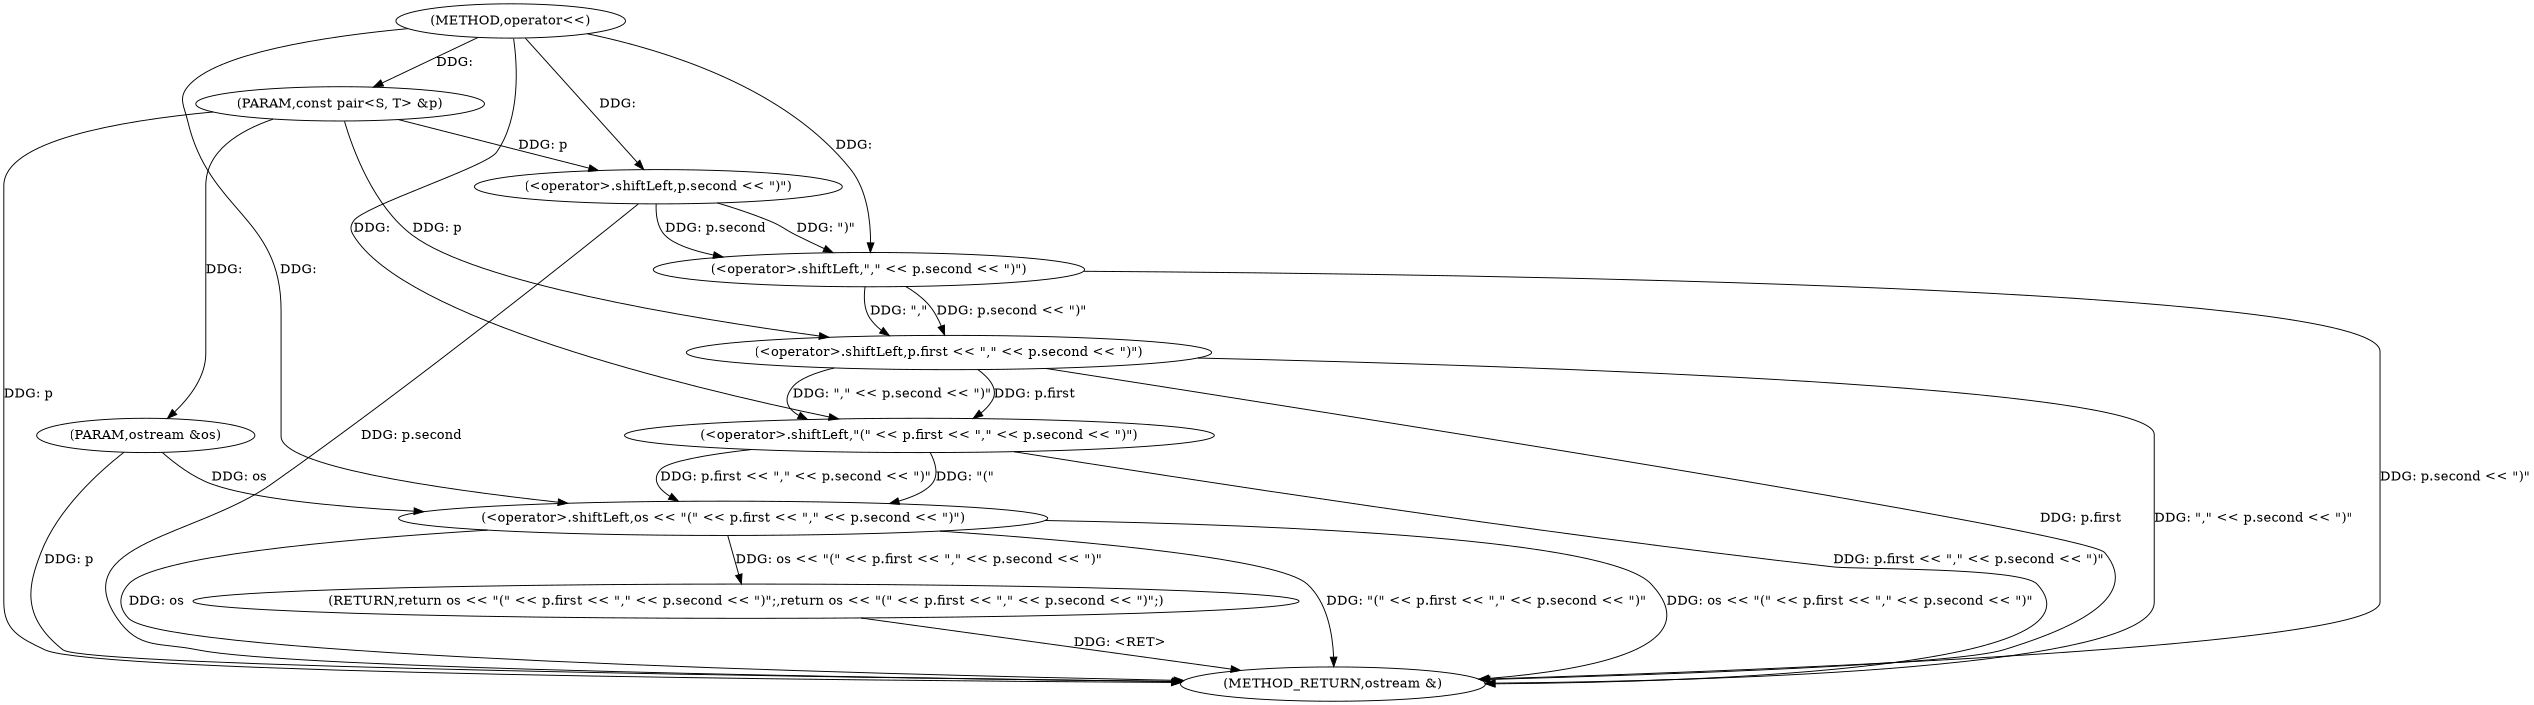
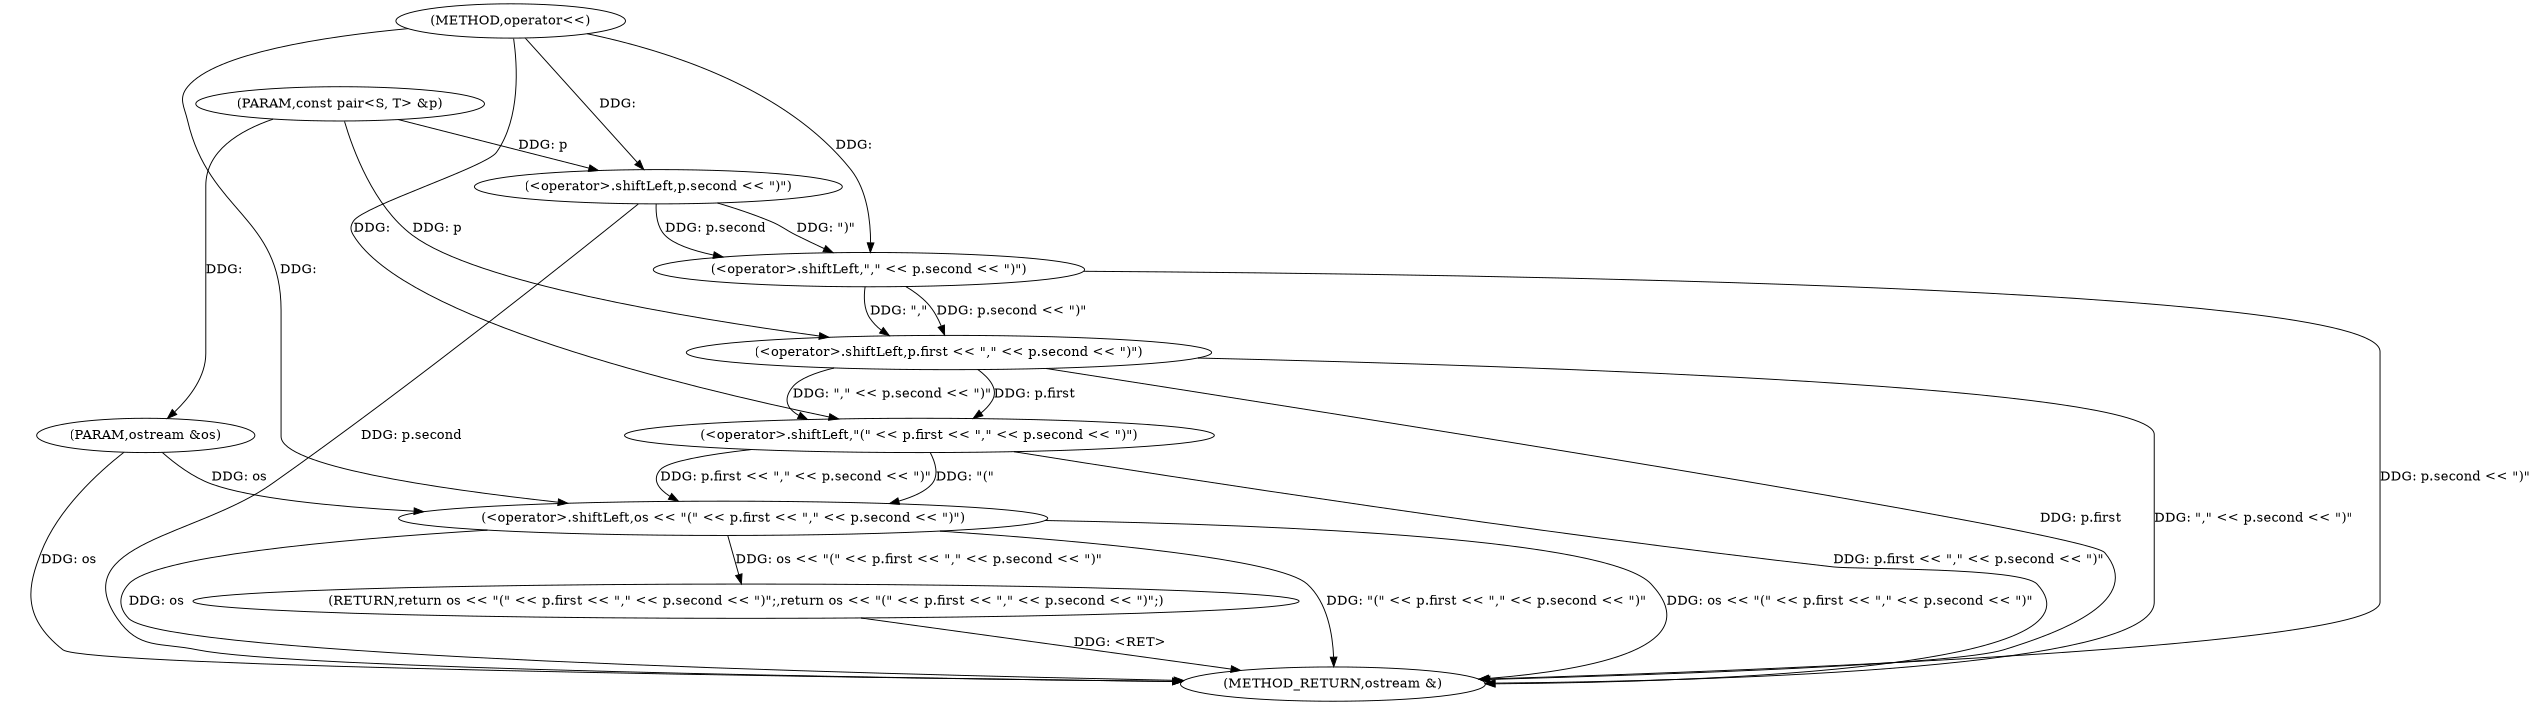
edge "(METHOD,operator<<)" -> "(PARAM,const pair<S, T> &p)": removed, label "DDG:"
edge "(PARAM,ostream &os)" -> "(METHOD_RETURN,ostream &)": label "DDG: p" -> "DDG: os"
edge "(PARAM,const pair<S, T> &p)" -> "(METHOD_RETURN,ostream &)": removed, label "DDG: p"
